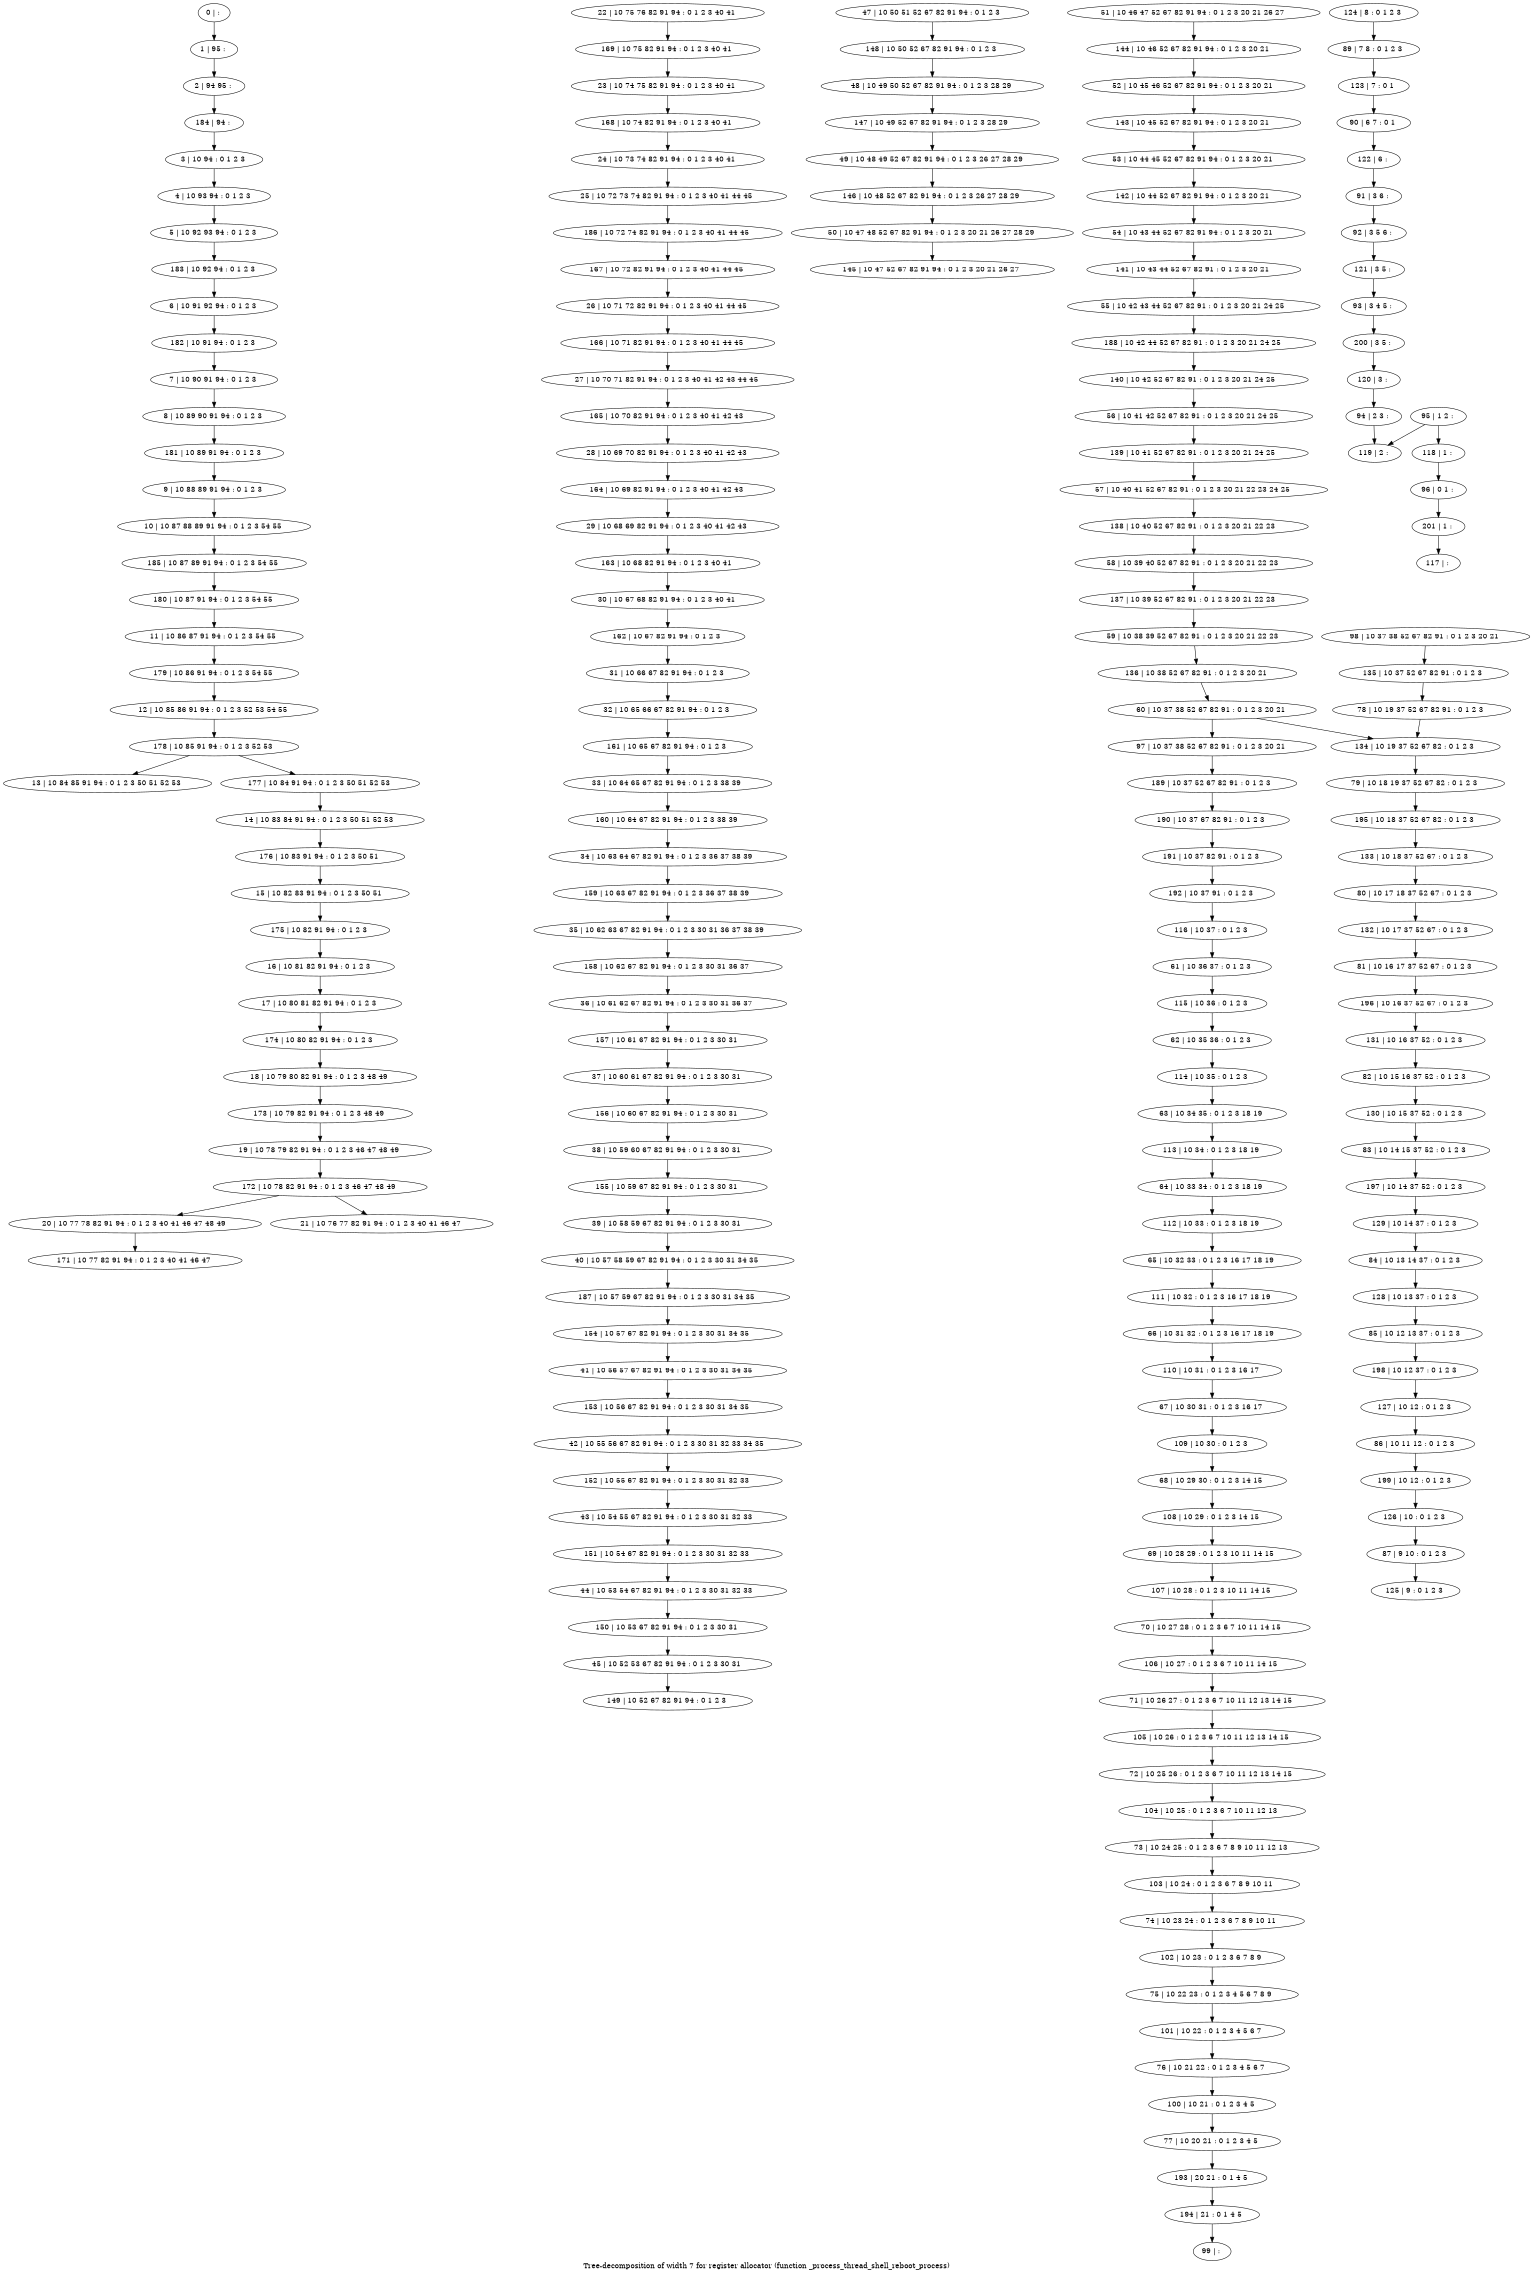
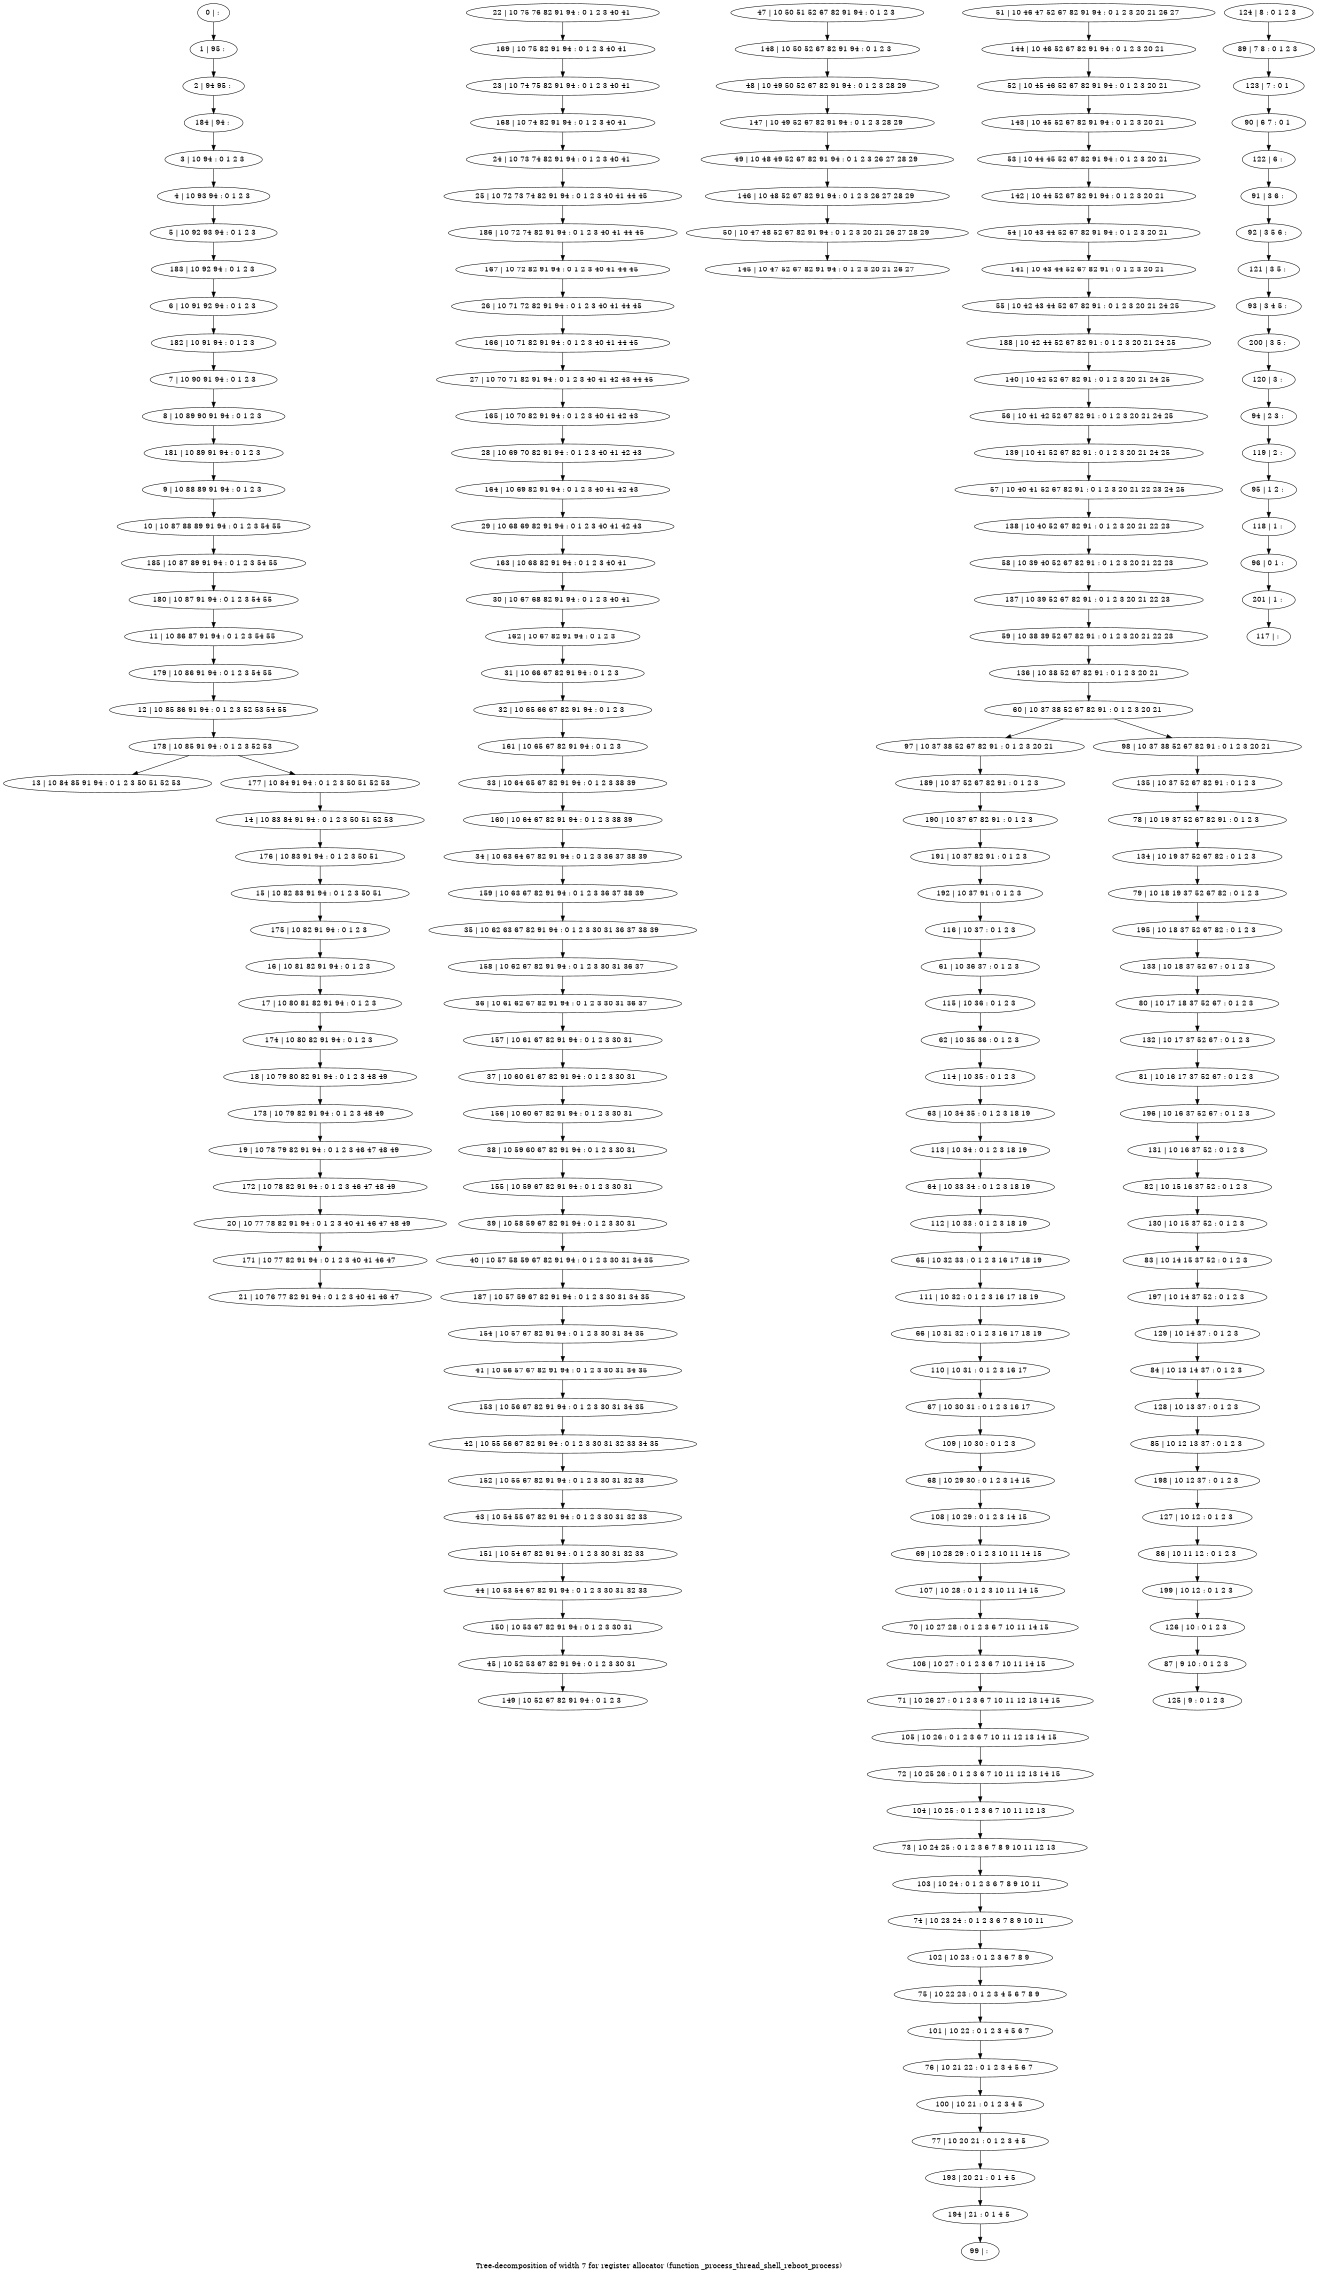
edge "95 | 1 2 :" -> "119 | 2 :": reversed
edge "60 | 10 37 38 52 67 82 91 : 0 1 2 3 20 21" -> "134 | 10 19 37 52 67 82 : 0 1 2 3": now "60 | 10 37 38 52 67 82 91 : 0 1 2 3 20 21" -> "98 | 10 37 38 52 67 82 91 : 0 1 2 3 20 21"
edge "172 | 10 78 82 91 94 : 0 1 2 3 46 47 48 49" -> "21 | 10 76 77 82 91 94 : 0 1 2 3 40 41 46 47": now "171 | 10 77 82 91 94 : 0 1 2 3 40 41 46 47" -> "21 | 10 76 77 82 91 94 : 0 1 2 3 40 41 46 47"
